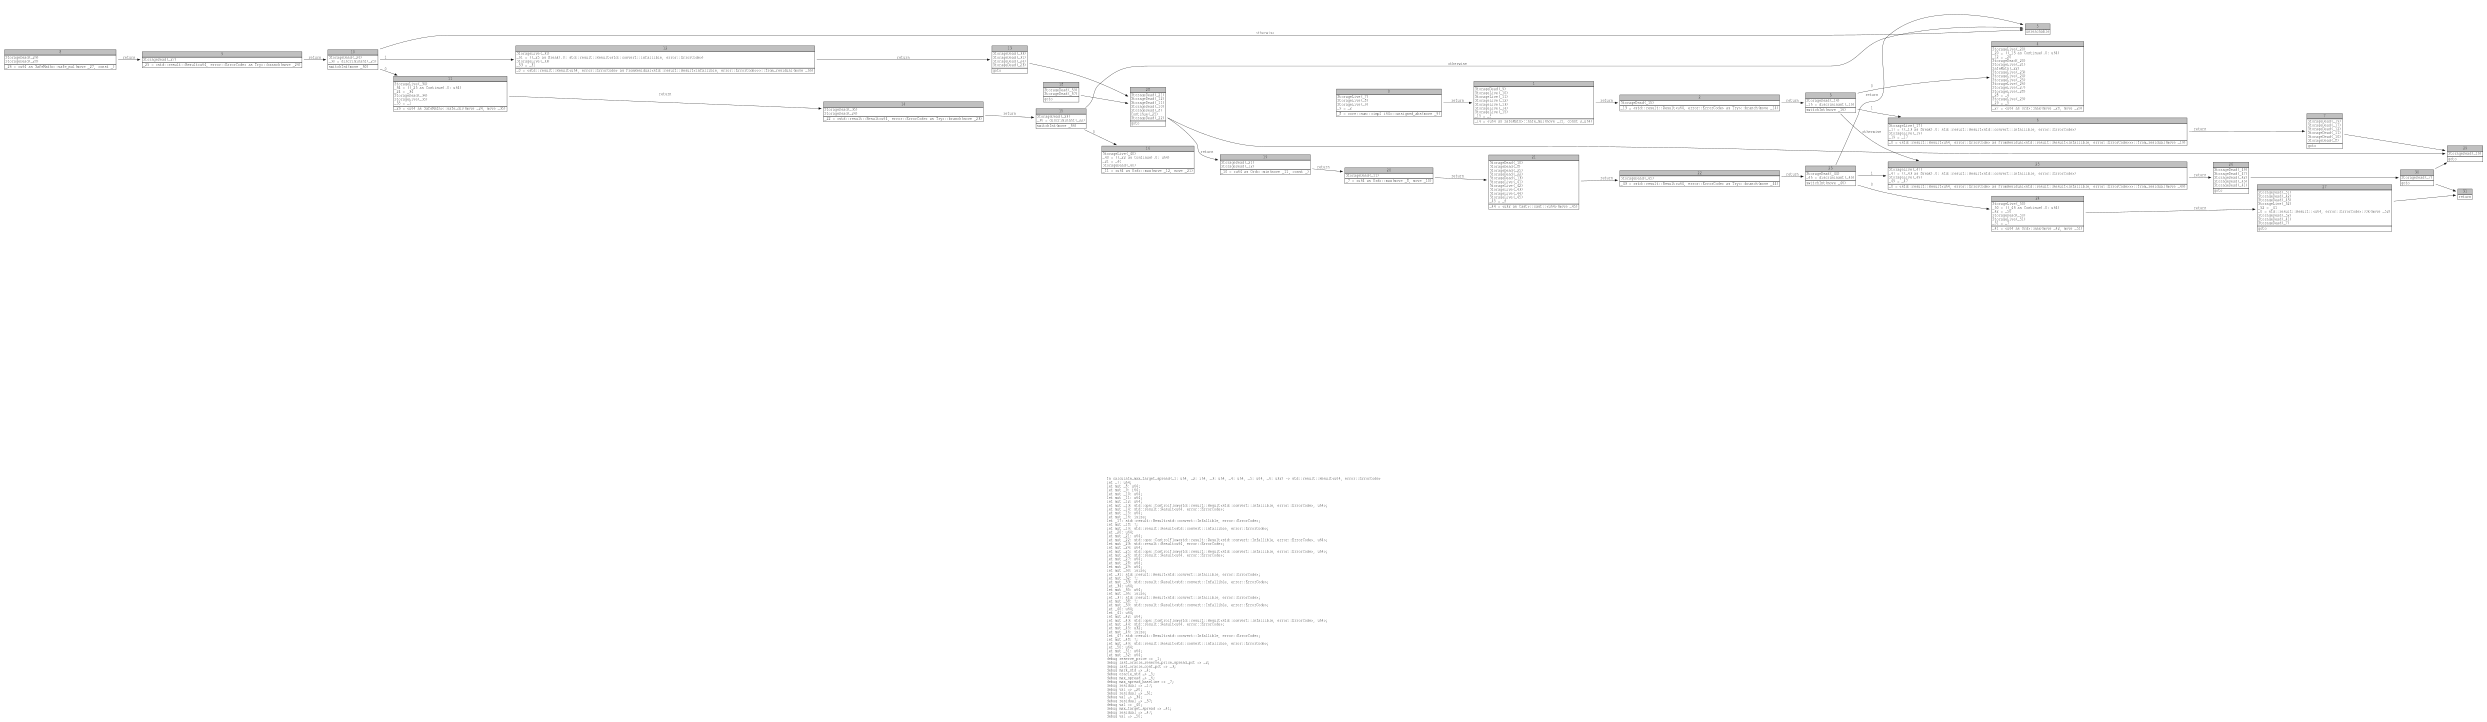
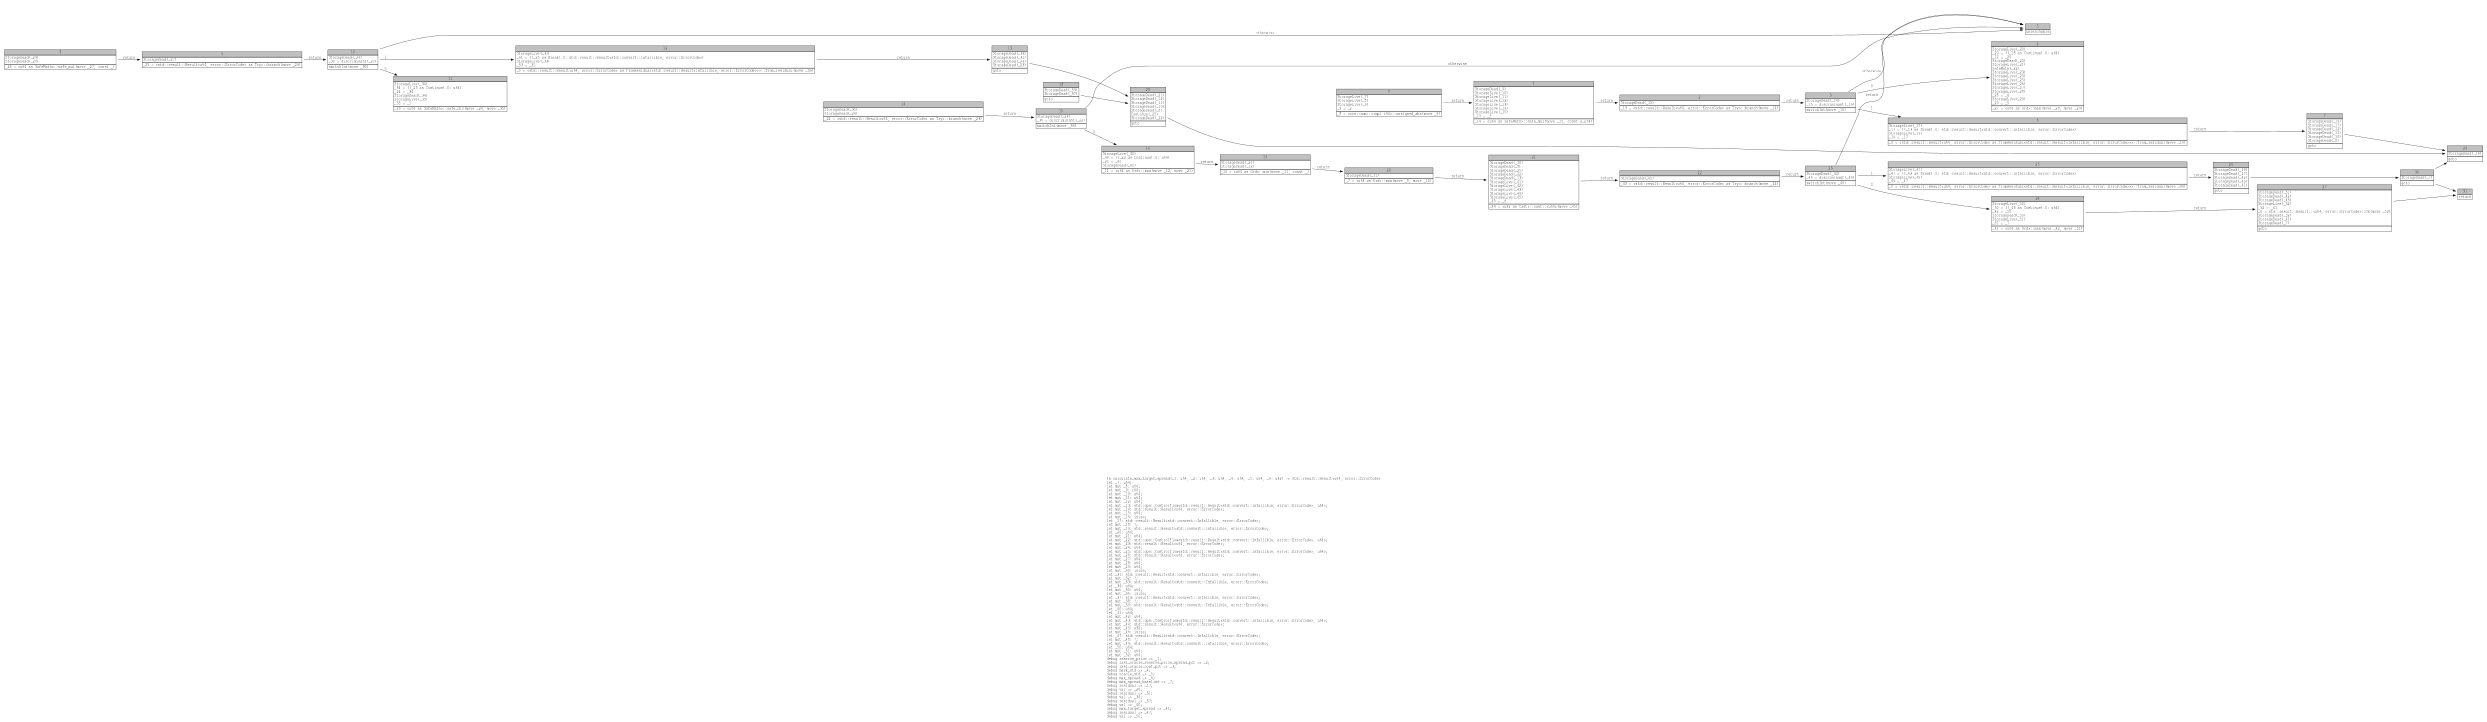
edge "11" -> "14": removed, label "return"
edge "28" -> "19": now "16" -> "19"
edge "3" -> "25": now "3" -> "5"
